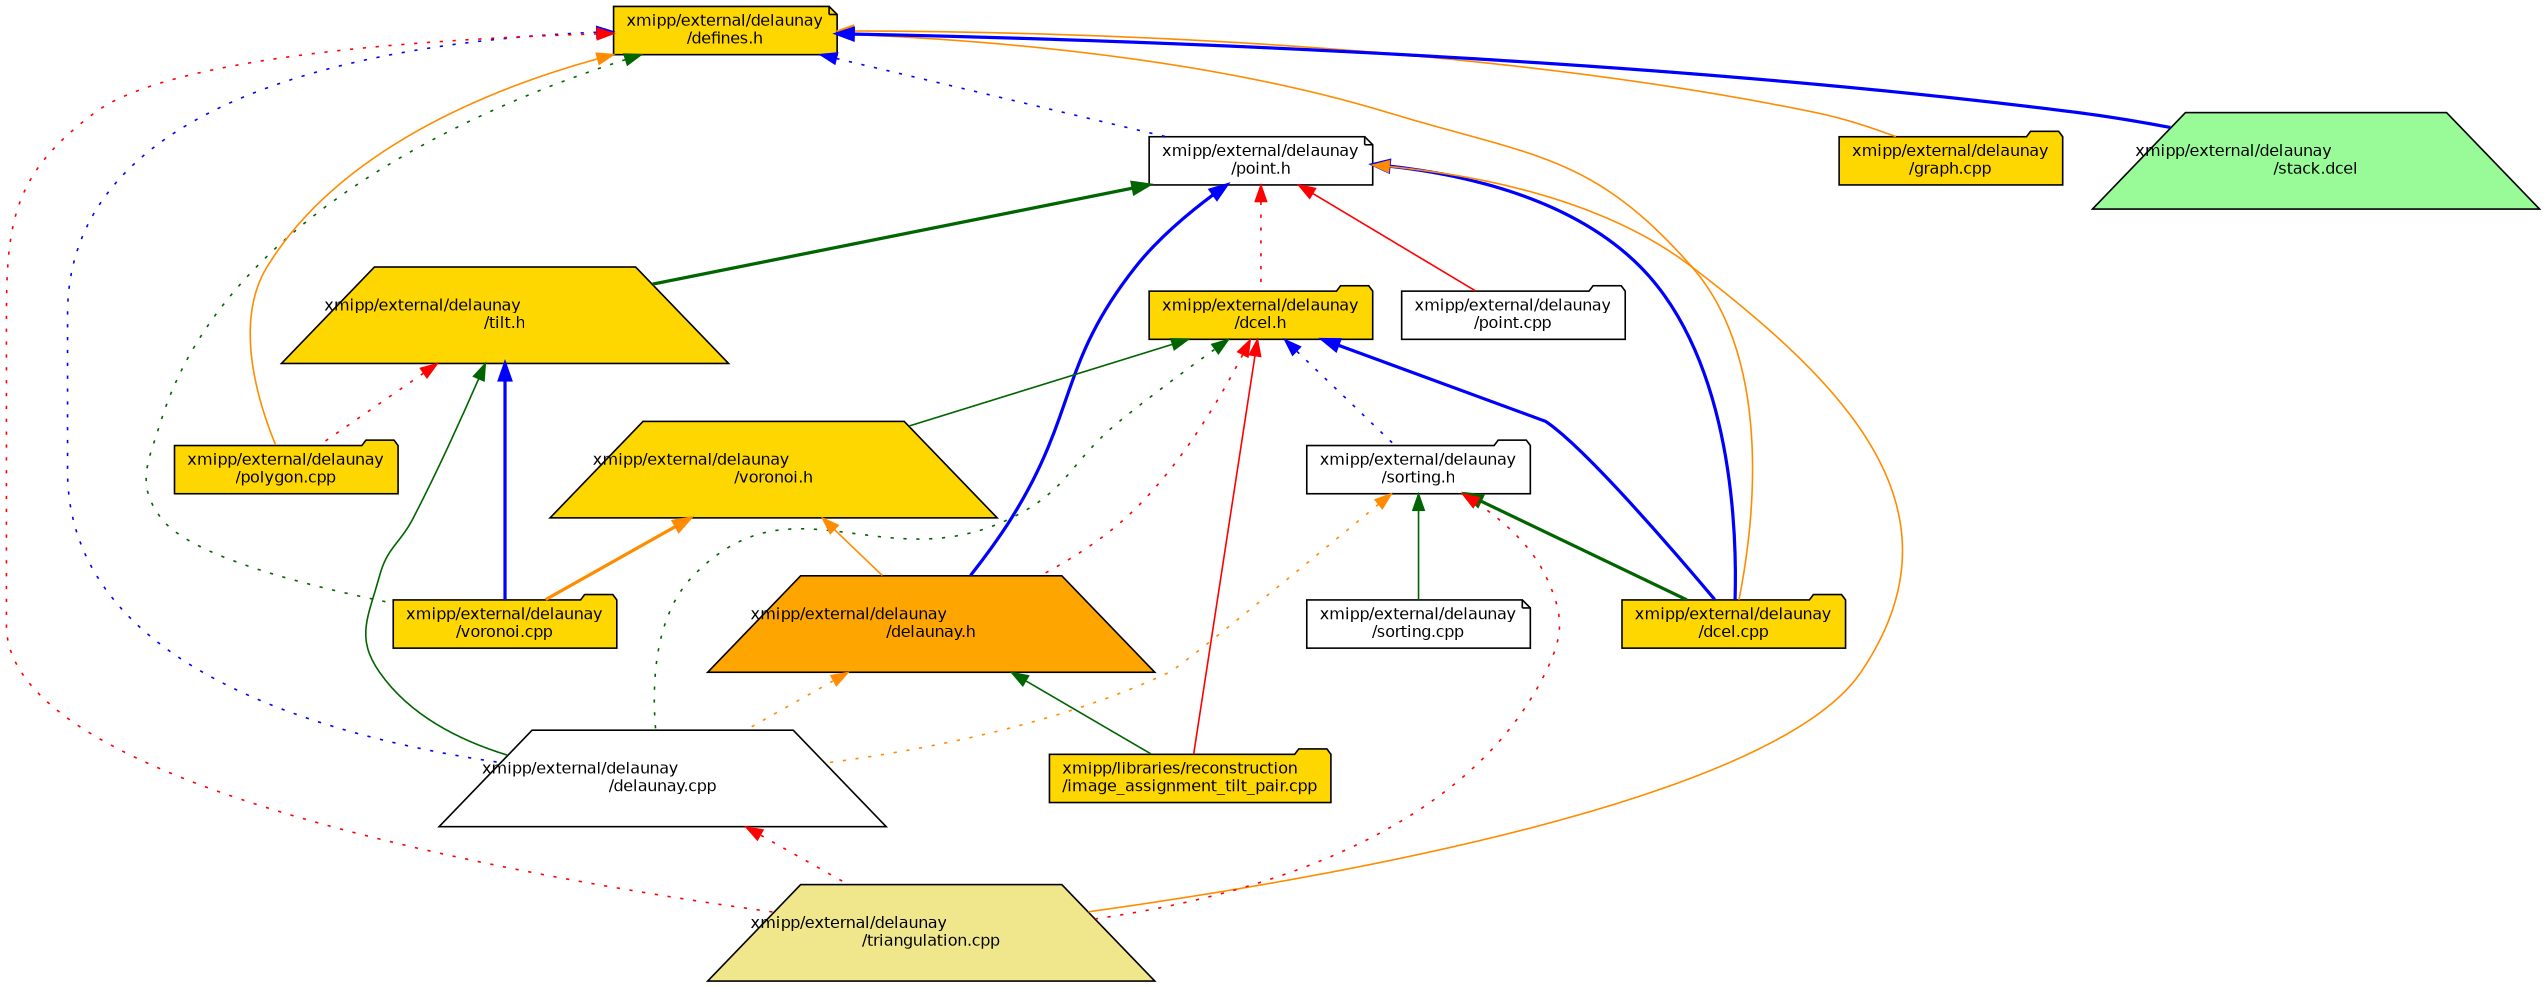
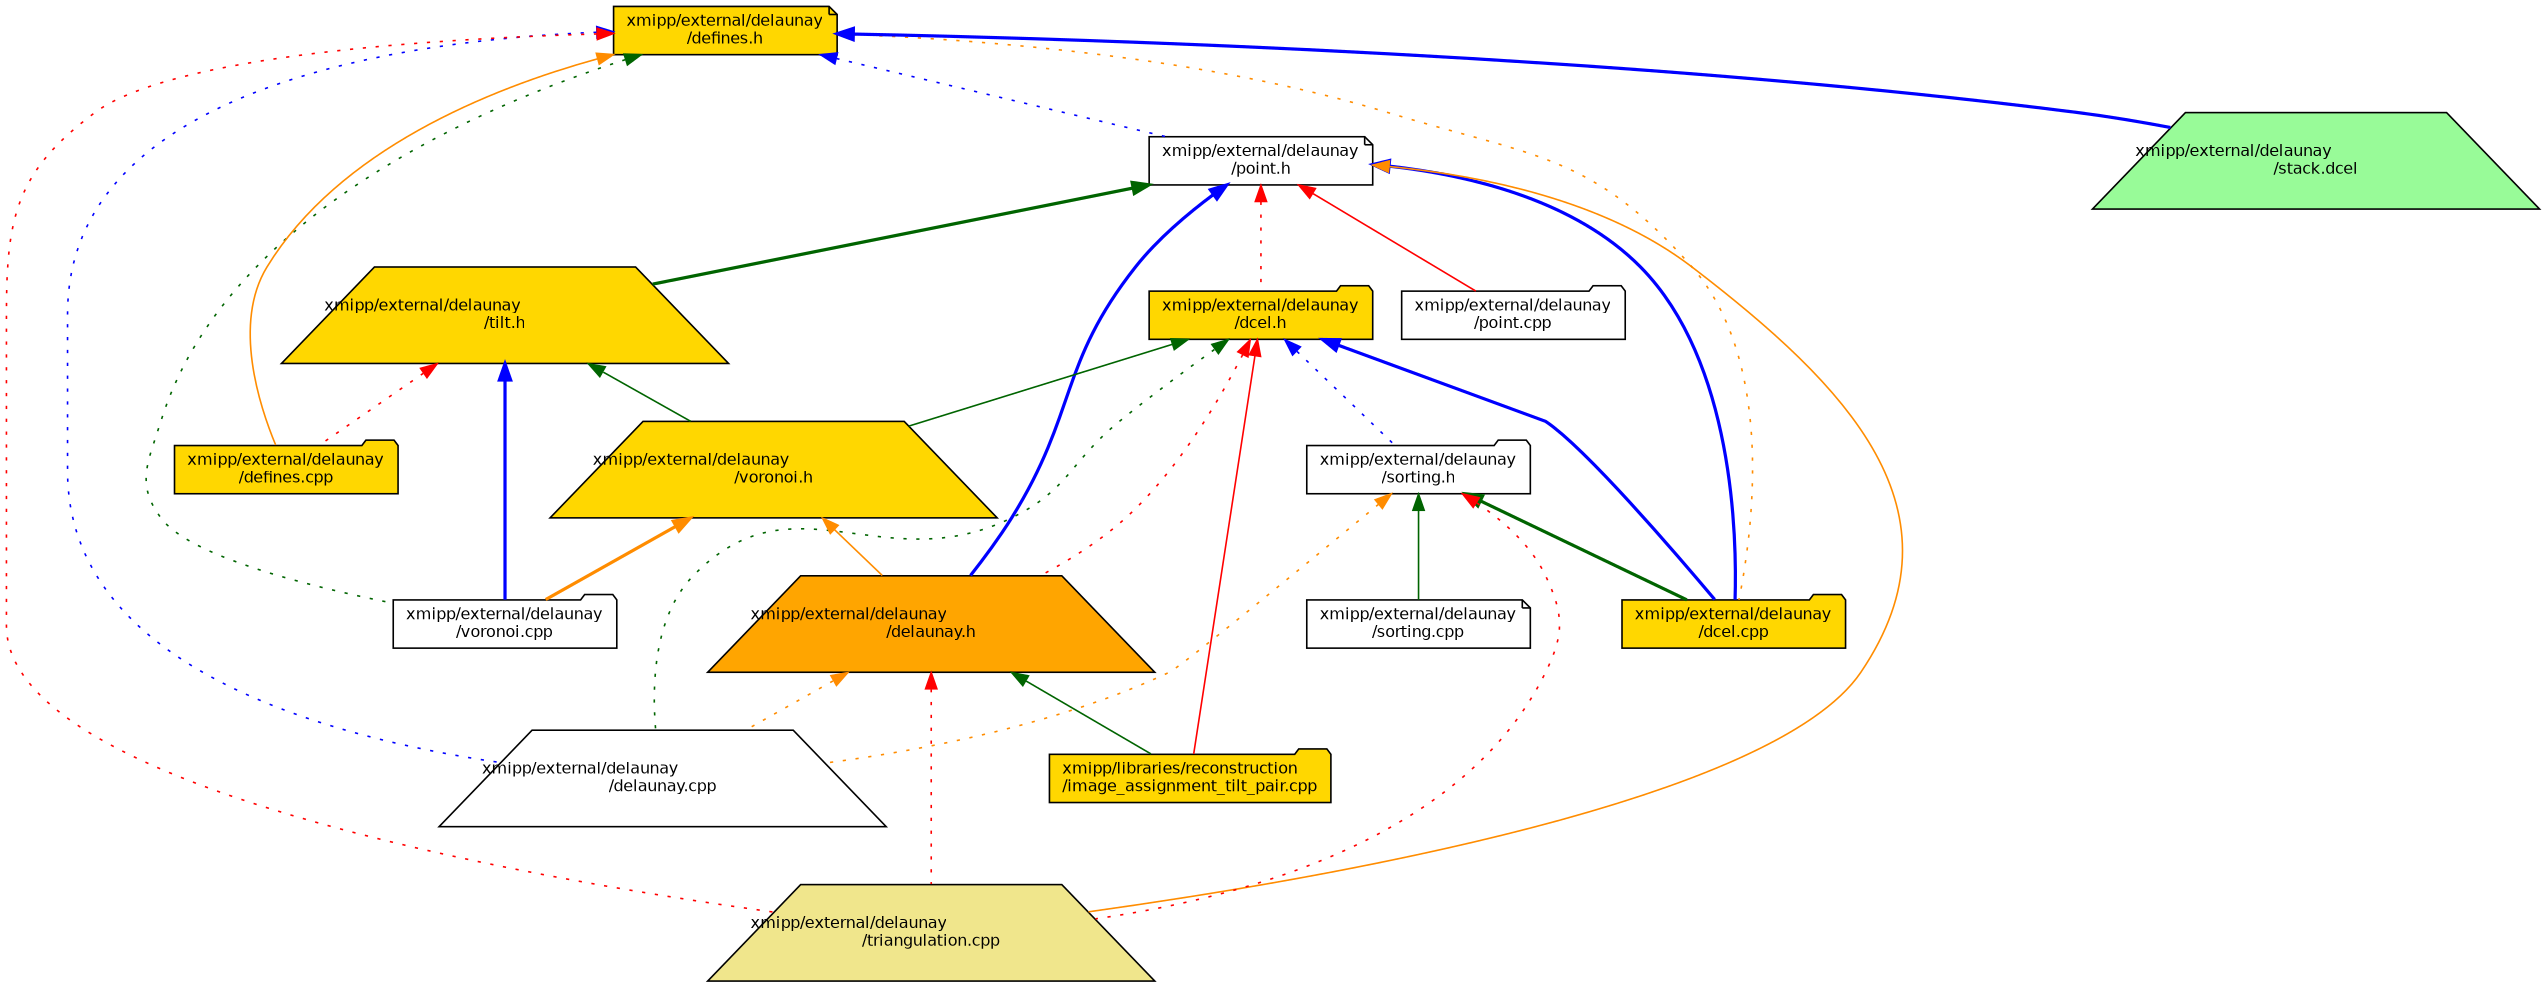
edge "xmipp/external/delaunay /dcel.cpp" -> "xmipp/external/delaunay /defines.h": style solid -> dotted
node "xmipp/external/delaunay /graph.cpp": removed
node "xmipp/external/delaunay /polygon.cpp": label "xmipp/external/delaunay /polygon.cpp" -> "xmipp/external/delaunay /defines.cpp"
edge "xmipp/external/delaunay /delaunay.cpp" -> "xmipp/external/delaunay /tilt.h": now "xmipp/external/delaunay /voronoi.h" -> "xmipp/external/delaunay /tilt.h"
node "xmipp/external/delaunay /voronoi.cpp": fillcolor gold -> white
edge "xmipp/external/delaunay /triangulation.cpp" -> "xmipp/external/delaunay /delaunay.cpp": now "xmipp/external/delaunay /triangulation.cpp" -> "xmipp/external/delaunay /delaunay.h"
